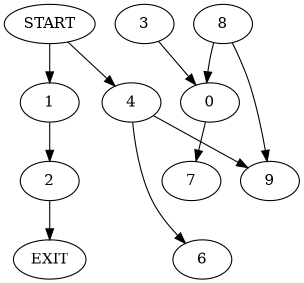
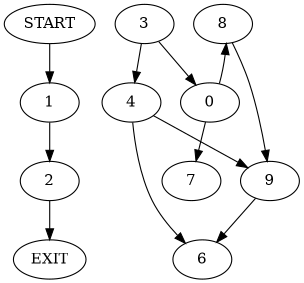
edge "8" -> "0": reversed
edge "START" -> "4": now "3" -> "4"
edge "9" -> "6": added
